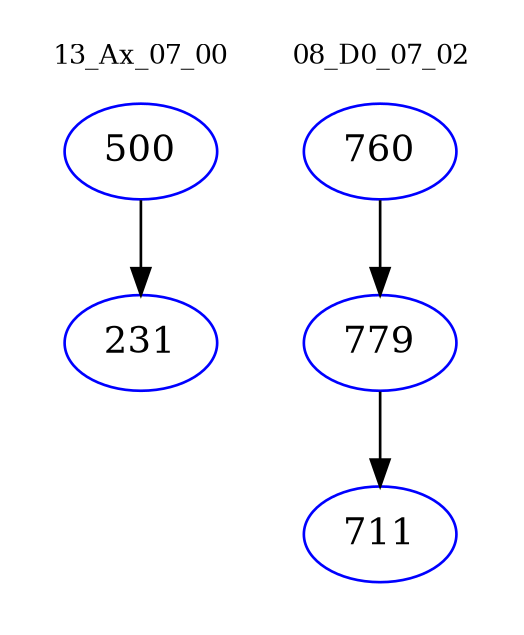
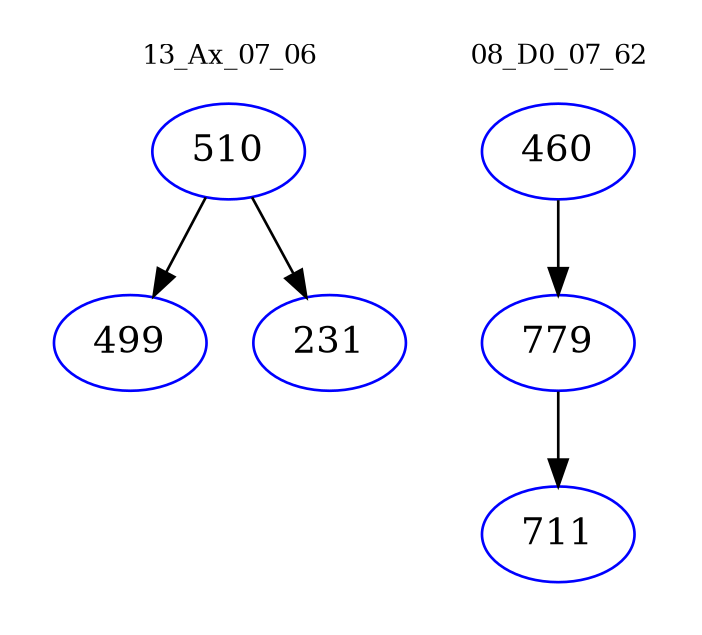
cluster "13_Ax_07_00": label "13_Ax_07_00" -> "13_Ax_07_06"
cluster "08_D0_07_02": label "08_D0_07_02" -> "08_D0_07_62"
node "500": label "500" -> "510"
node "760": label "760" -> "460"
node "499": added
